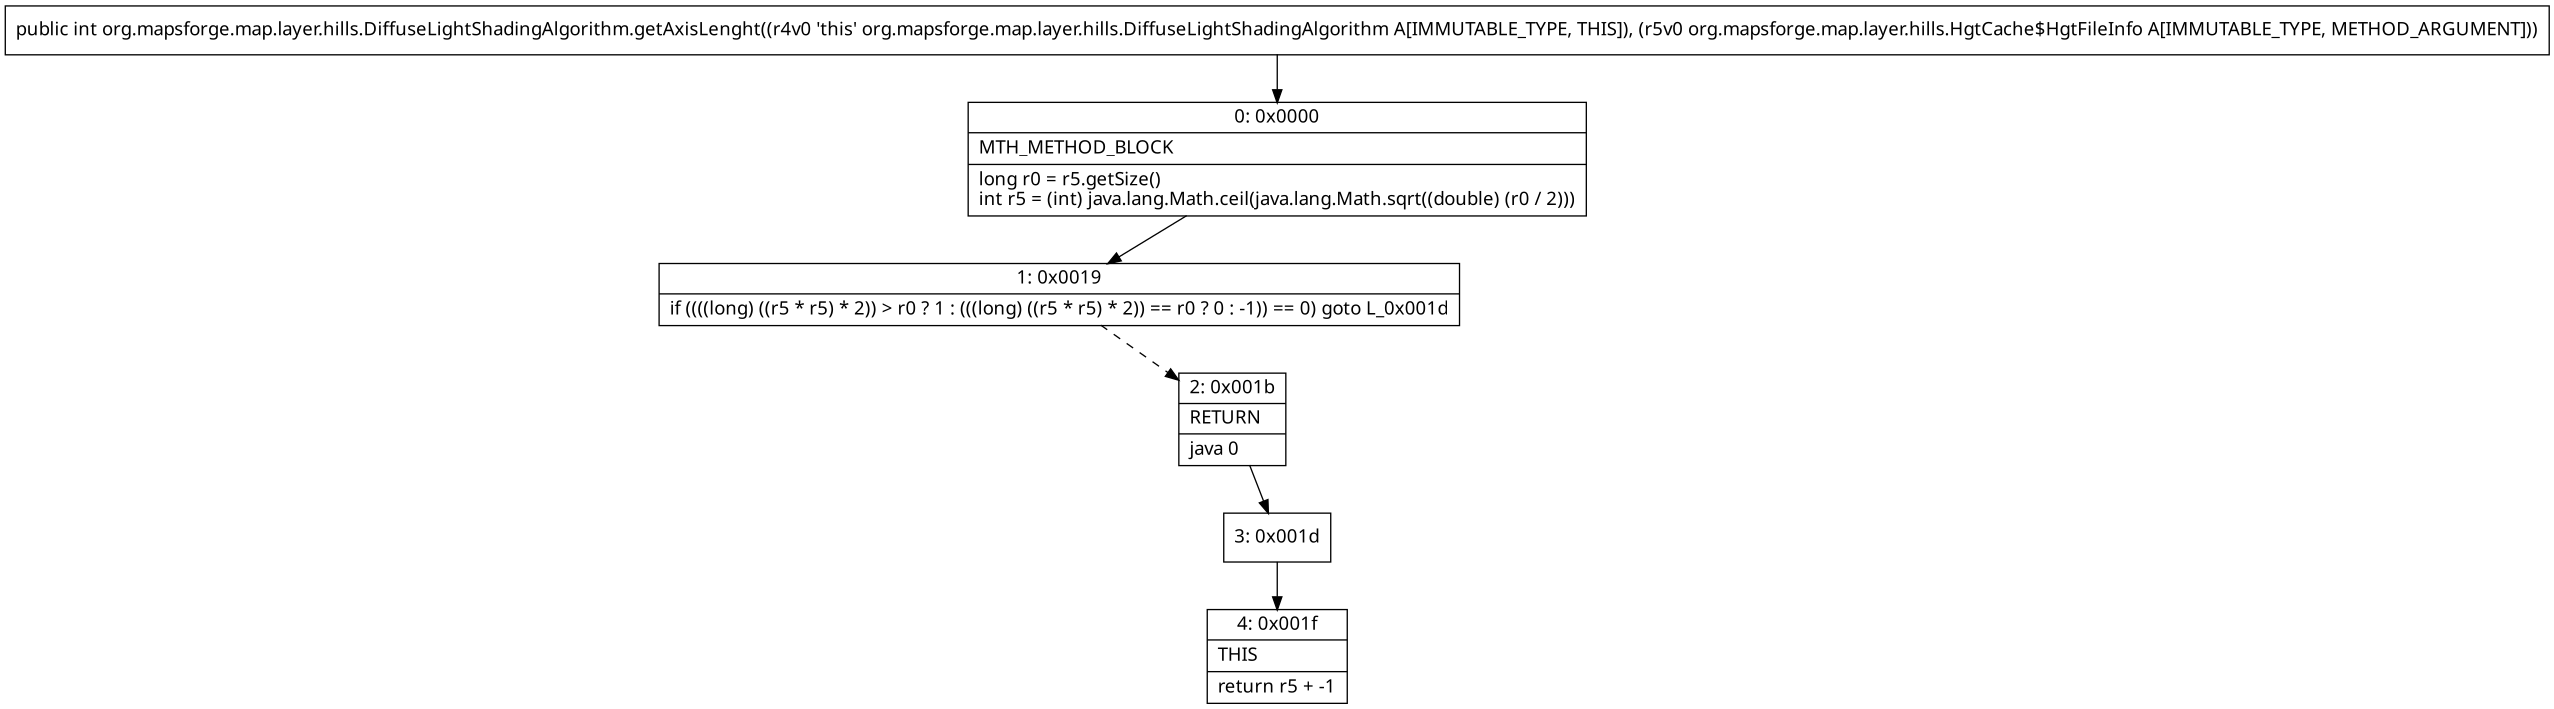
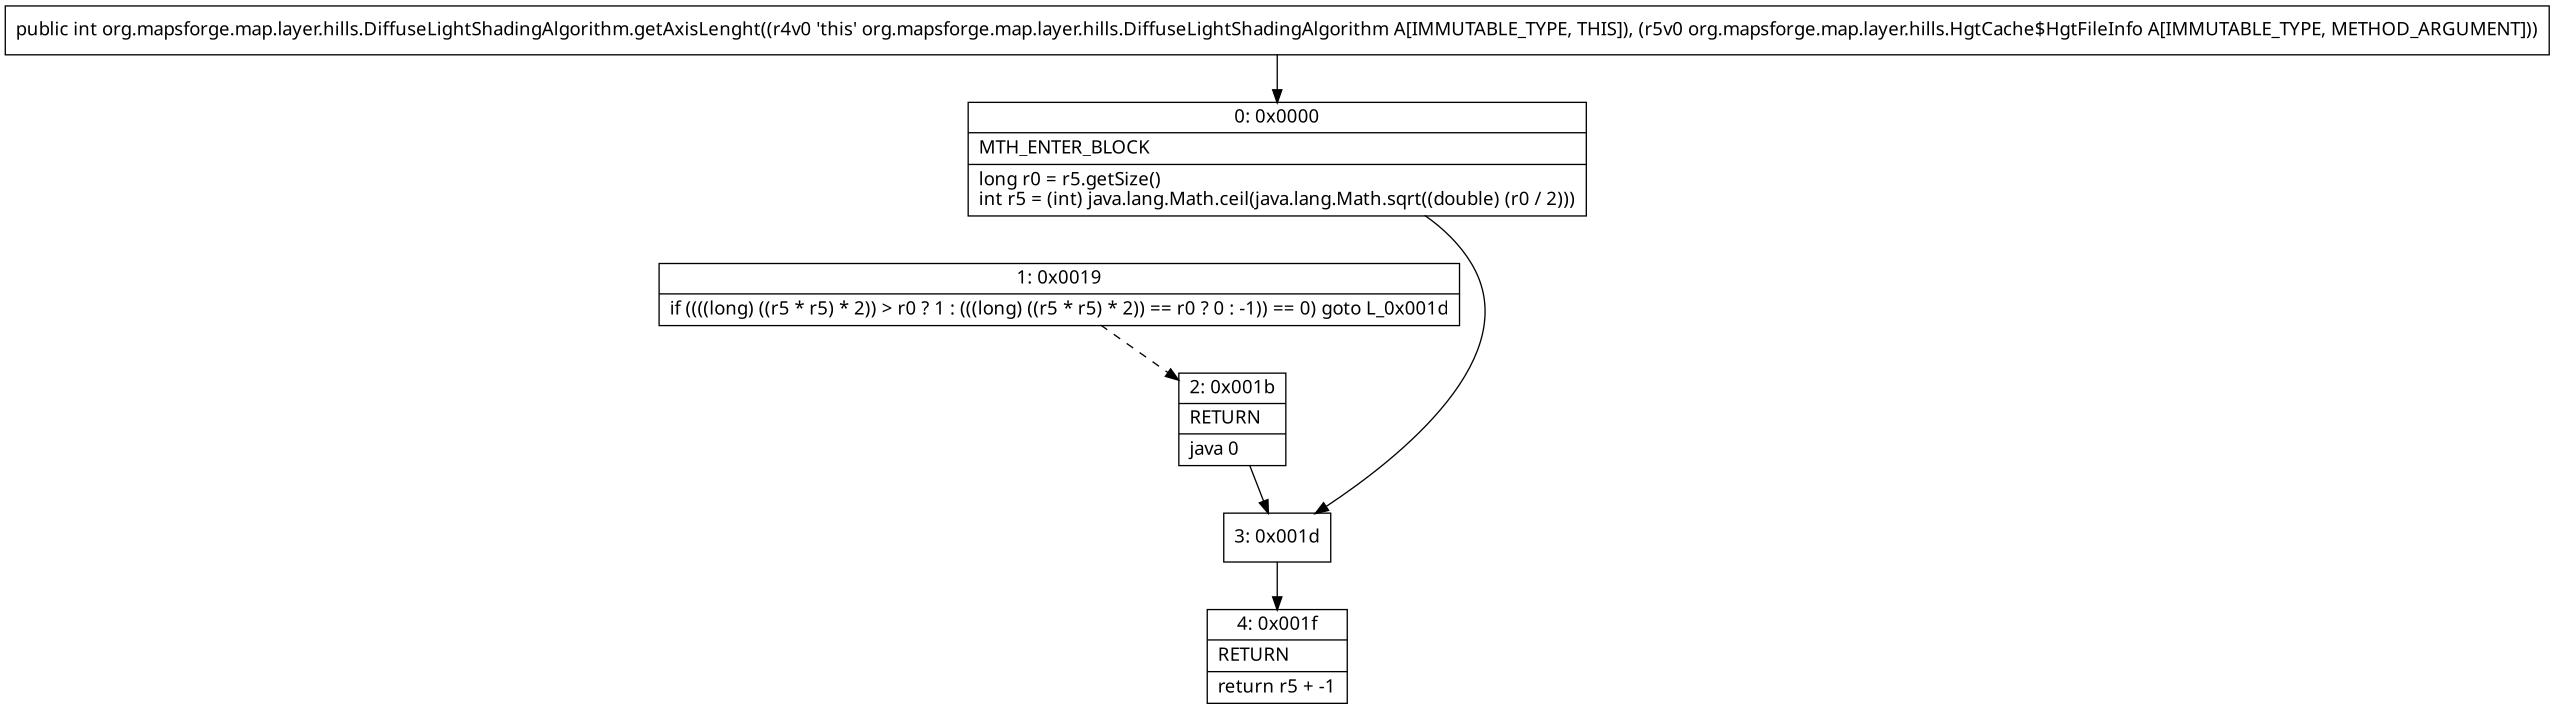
node "0: 0x0000": text "MTH_METHOD_BLOCK" -> "MTH_ENTER_BLOCK"
edge "0: 0x0000" -> "1: 0x0019": now "0: 0x0000" -> "3: 0x001d"
node "4: 0x001f": text "THIS" -> "RETURN"
